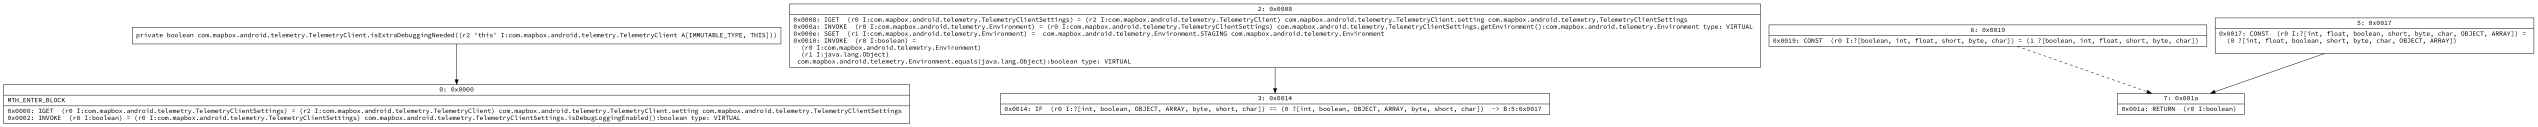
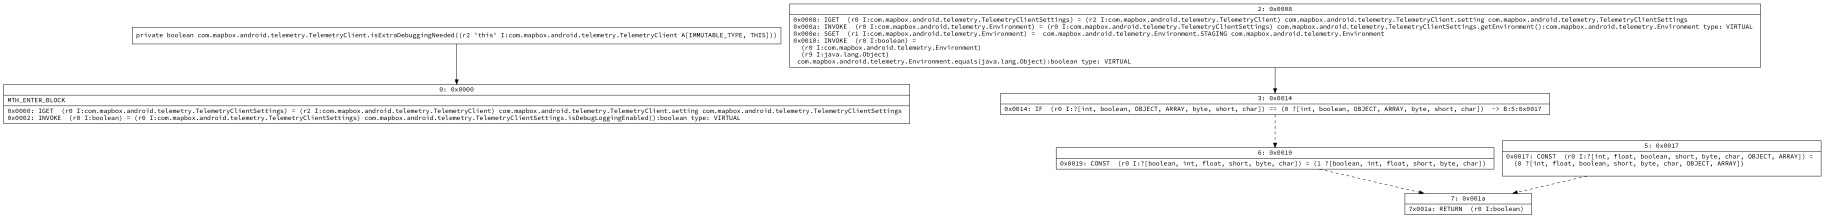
node "2: 0x0008": text "(r1 I:java.lang.Object)" -> "(r9 I:java.lang.Object)"
edge "5: 0x0017" -> "7: 0x001a": style solid -> dashed
node "7: 0x001a": text "0x001a: RETURN  (r0 I:boolean)" -> "7x001a: RETURN  (r0 I:boolean)"
edge "3: 0x0014" -> "6: 0x0019": added
